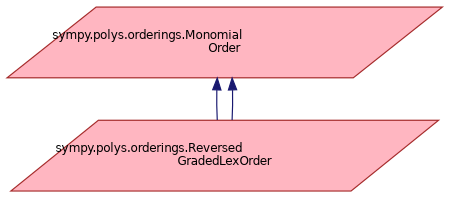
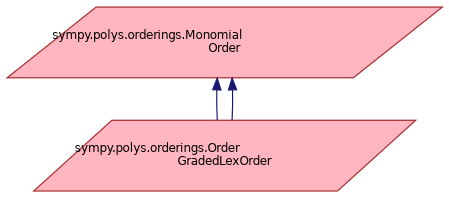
node "sympy.polys.orderings.Reversed GradedLexOrder": label "sympy.polys.orderings.Reversed GradedLexOrder" -> "sympy.polys.orderings.Order GradedLexOrder"
